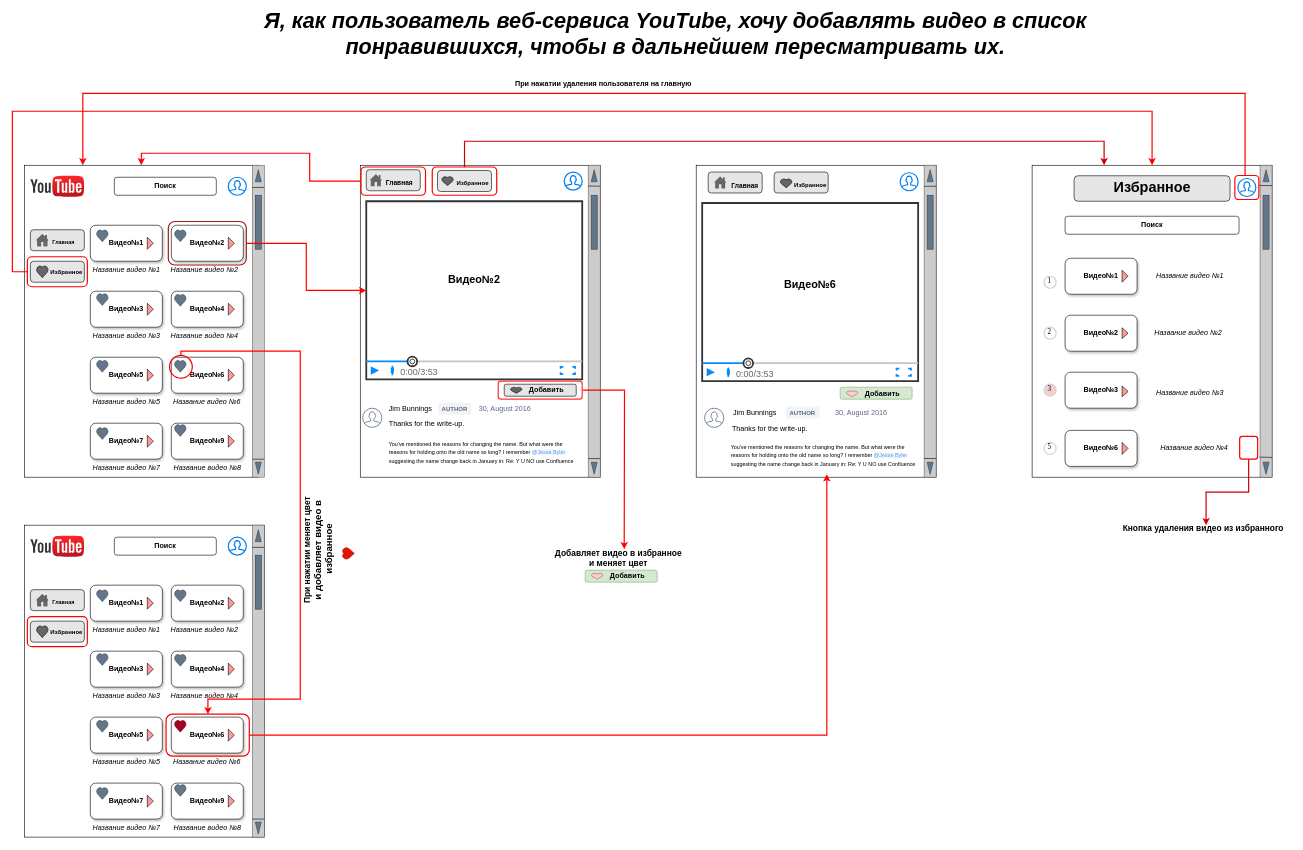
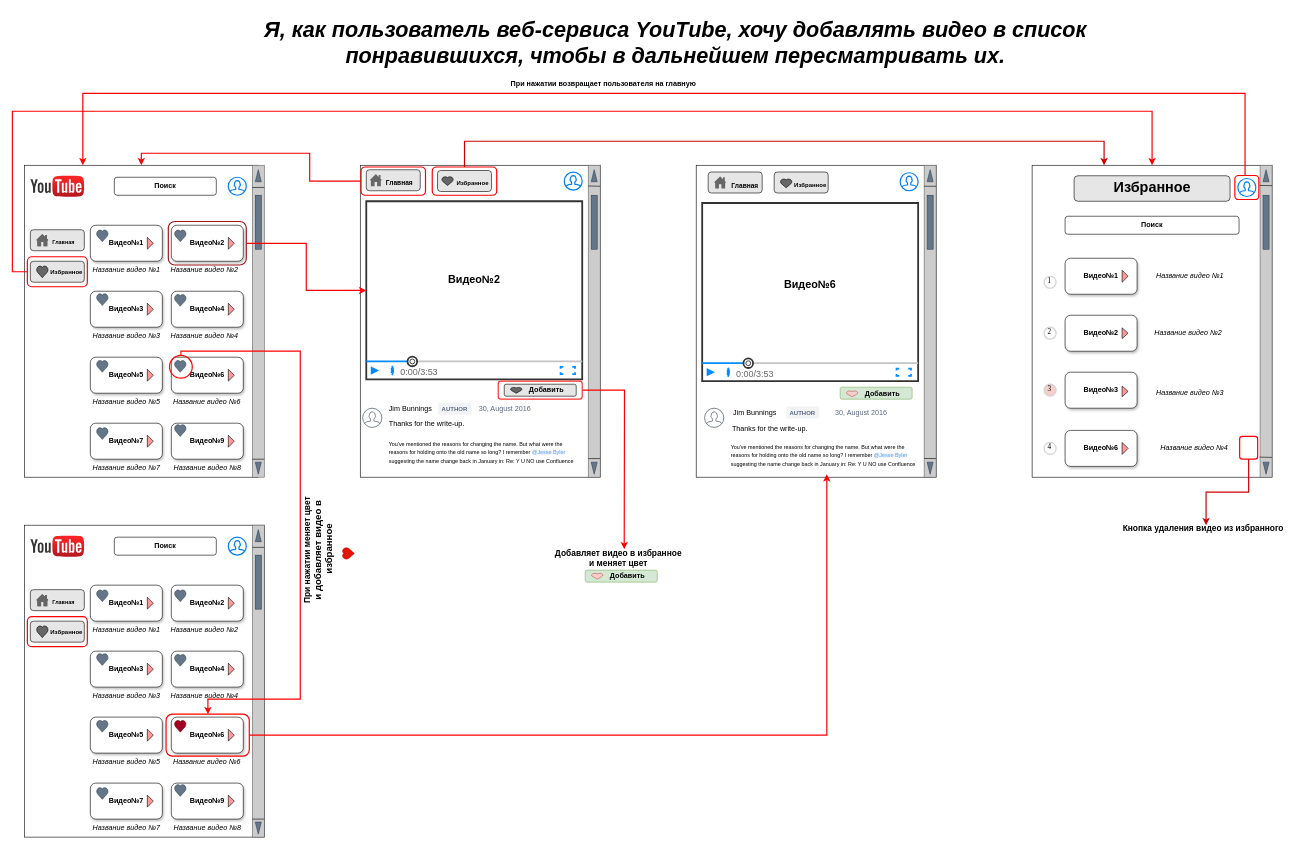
node "Я, как пользователь веб-сервиса YouTube, хочу добавлять видео в список понравившихся, чтобы в дальнейшем пересматривать их.": moved (675, 33) -> (675, 42)
node "При нажатии удаления пользователя на главную": label "При нажатии удаления пользователя на главную" -> "При нажатии возвращает пользователя на главную"
node "5": label "5" -> "4"
